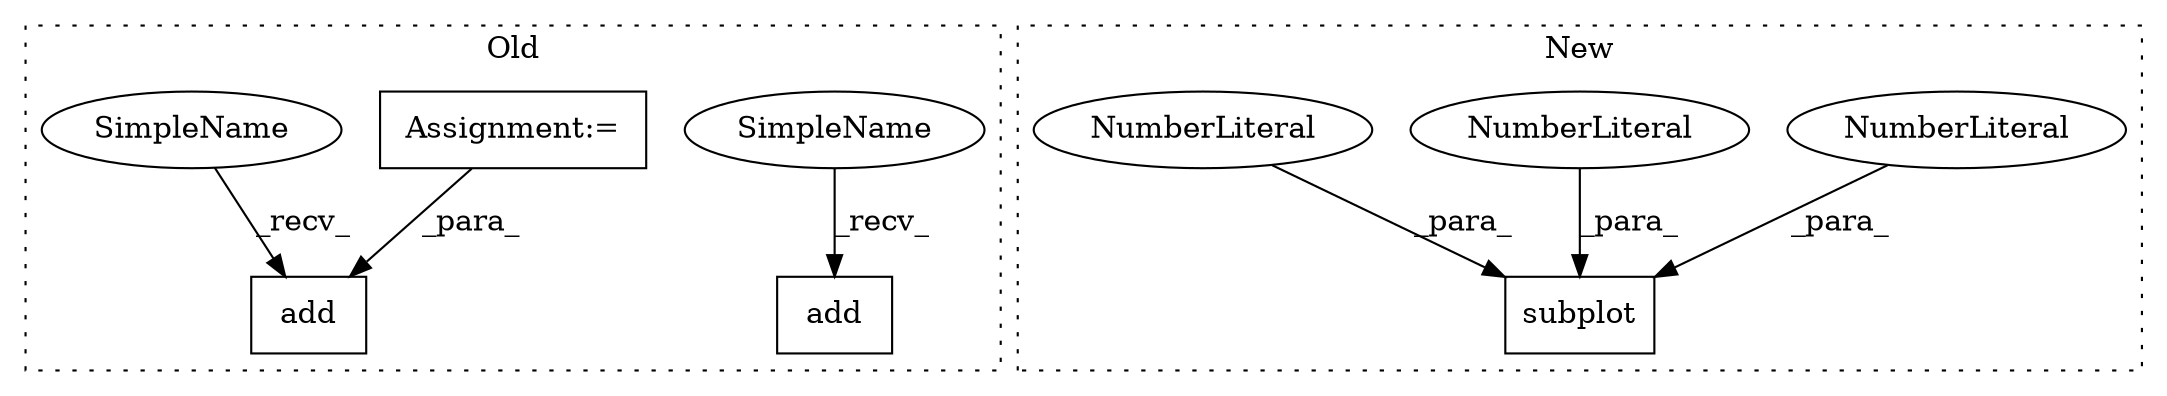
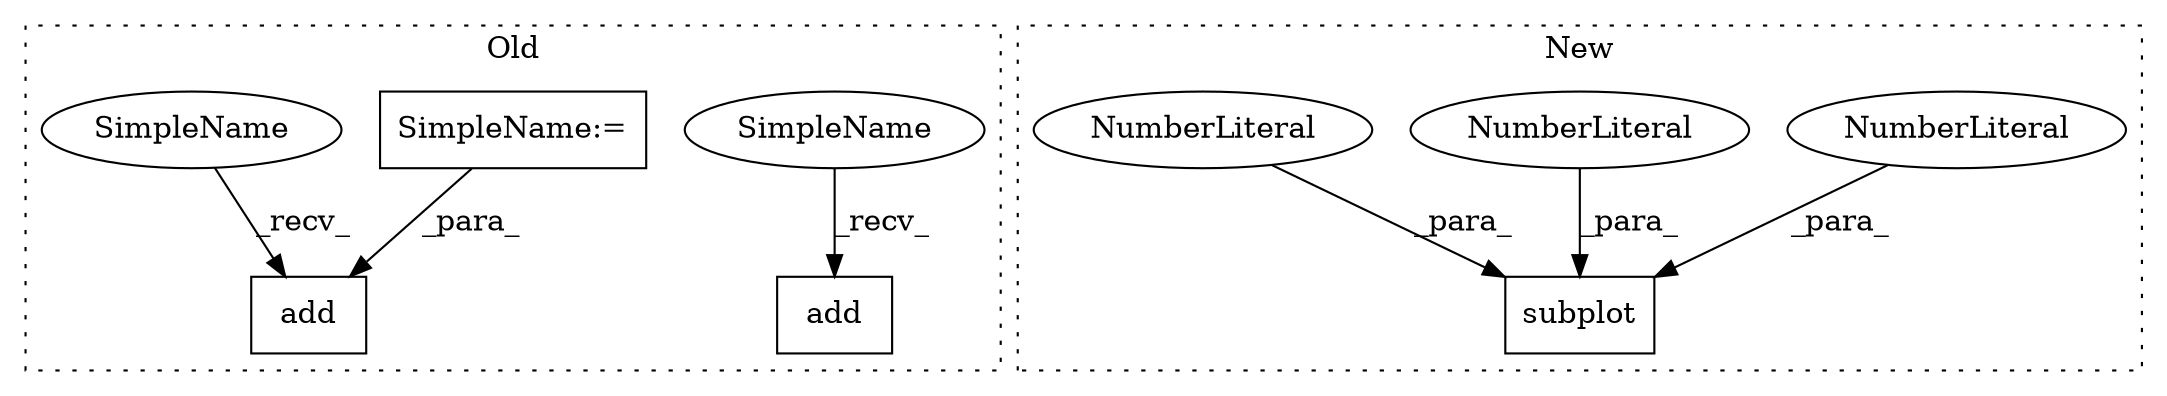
node "Assignment:=": label "Assignment:=" -> "SimpleName:="
